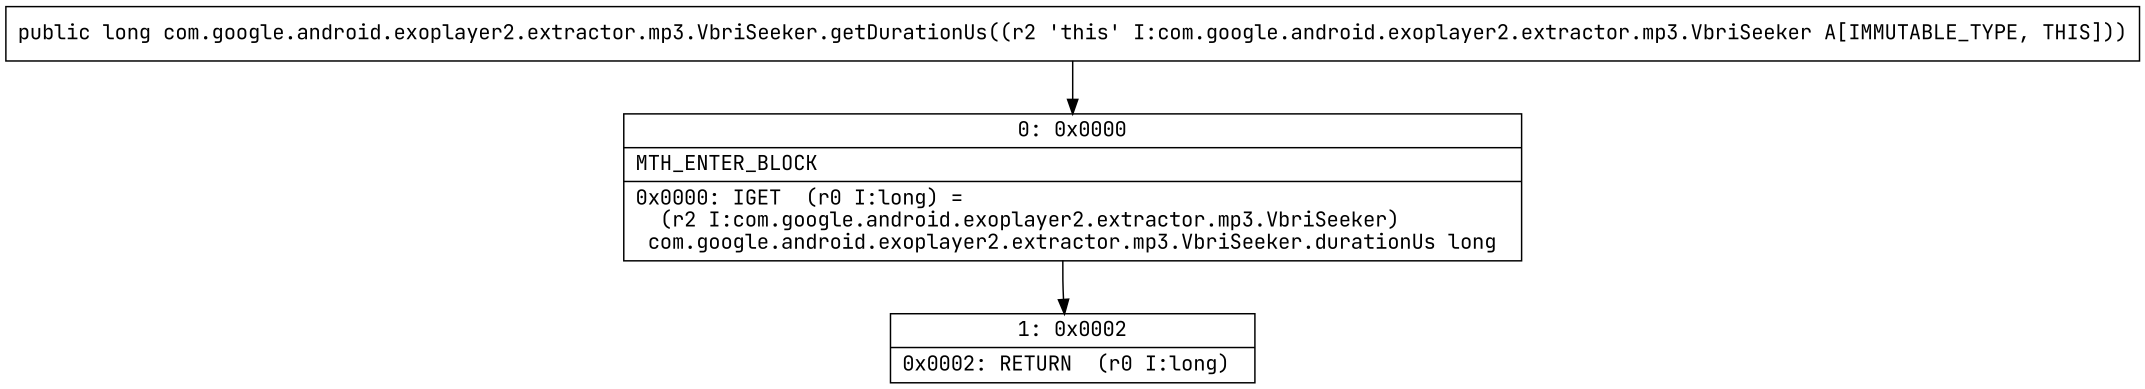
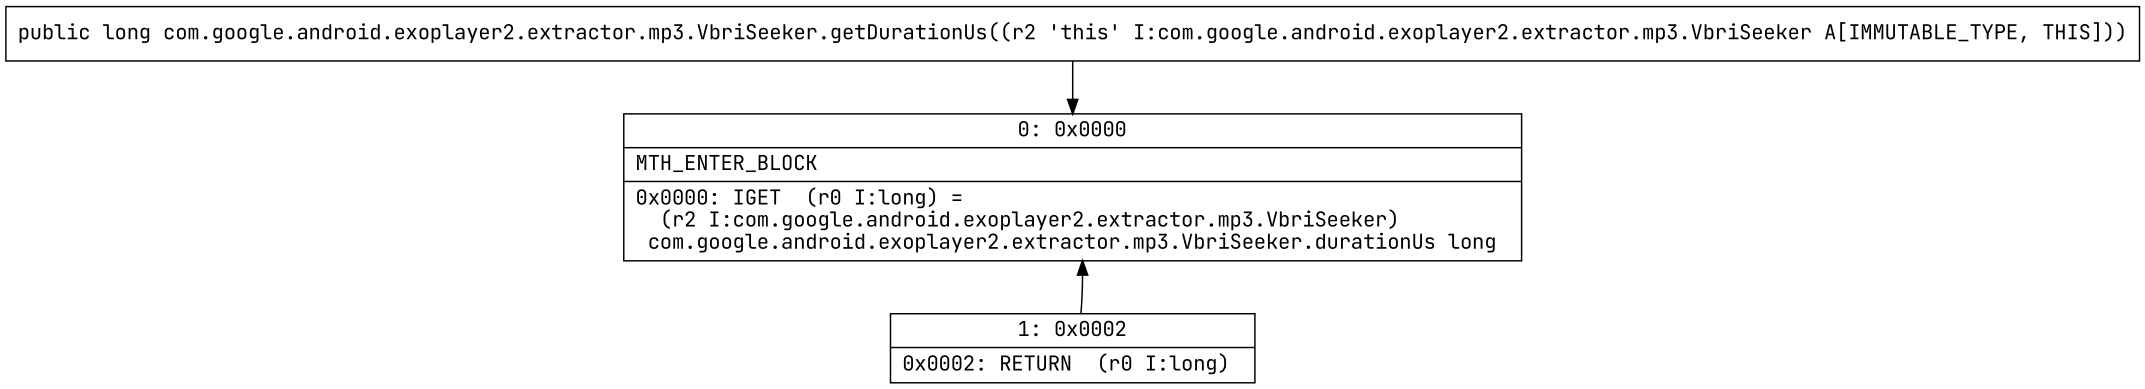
edge "0: 0x0000" -> "1: 0x0002": reversed
